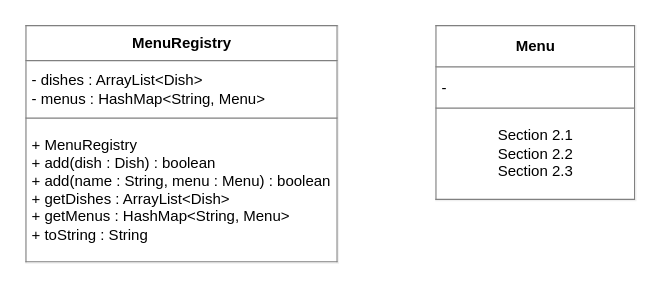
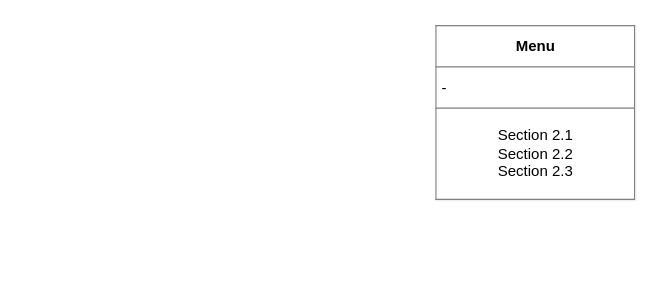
node "MenuRegistry - dishes : ArrayList<Dish> - menus : HashMap<String, Menu> + MenuRegistry + add(dish : Dish) : boolean + add(name : String, menu : Menu) : boolean + getDishes : ArrayList<Dish> + getMenus : HashMap<String, Menu> + toString : String": removed
